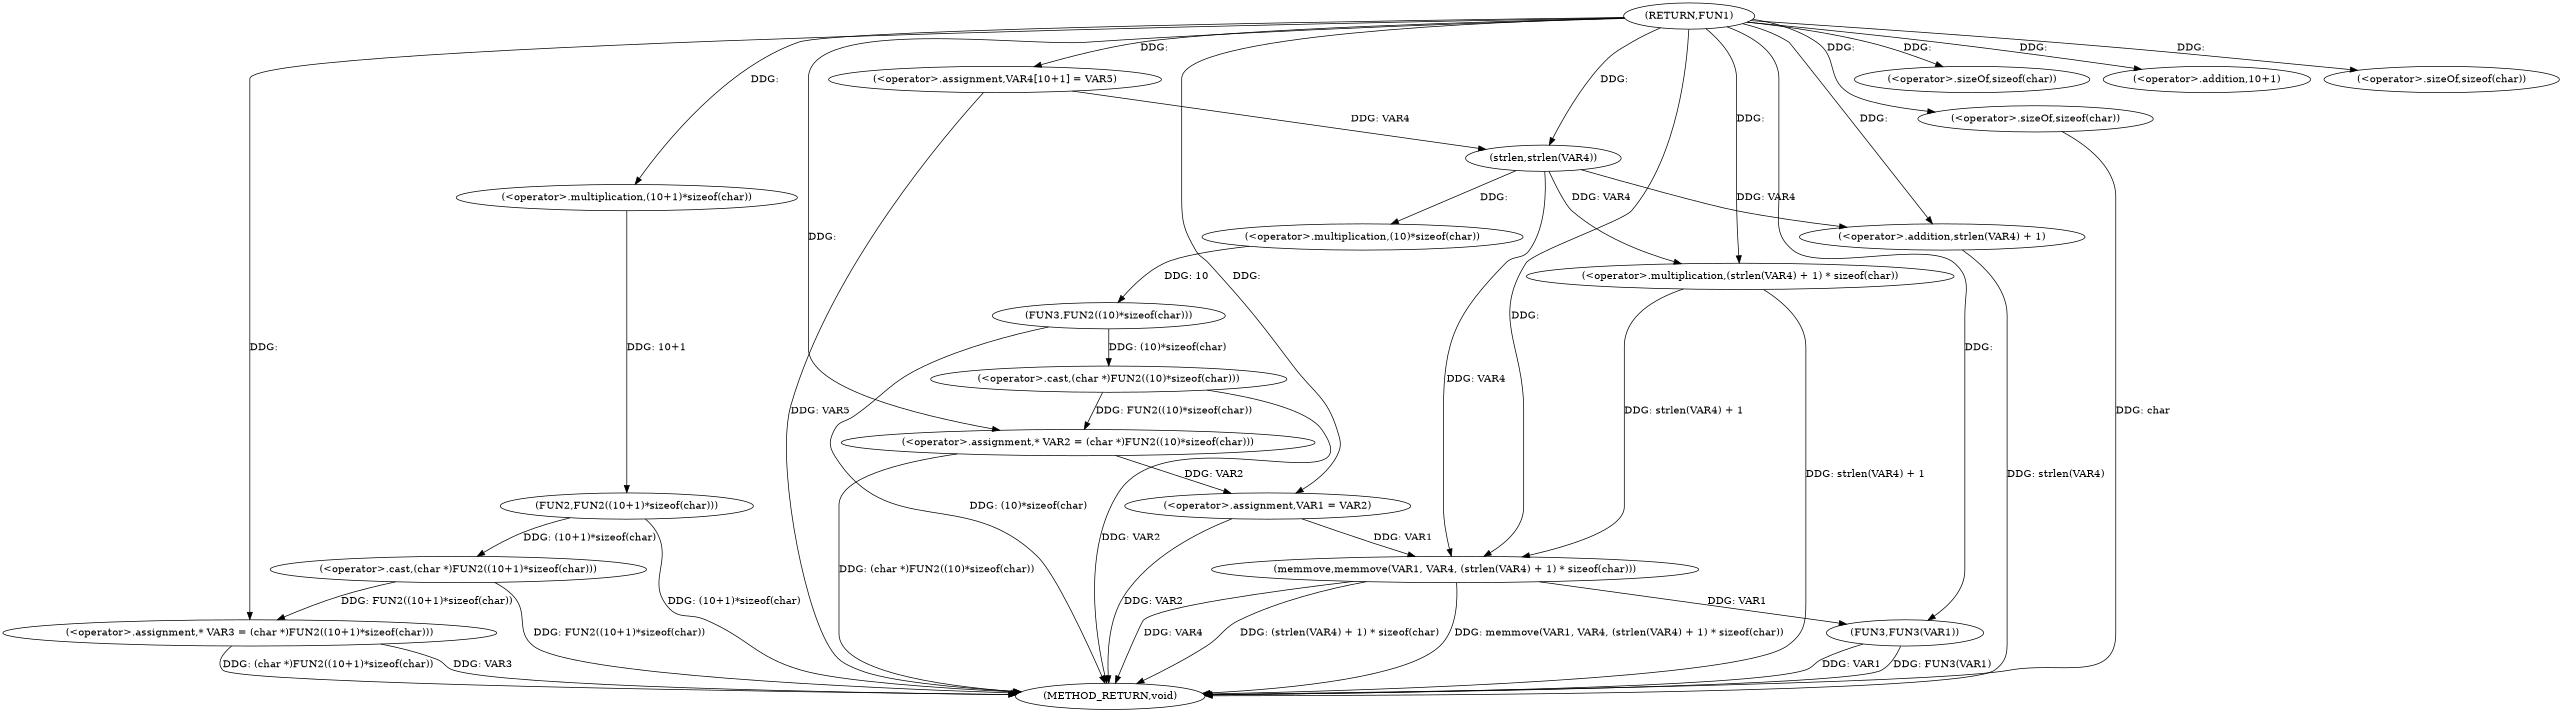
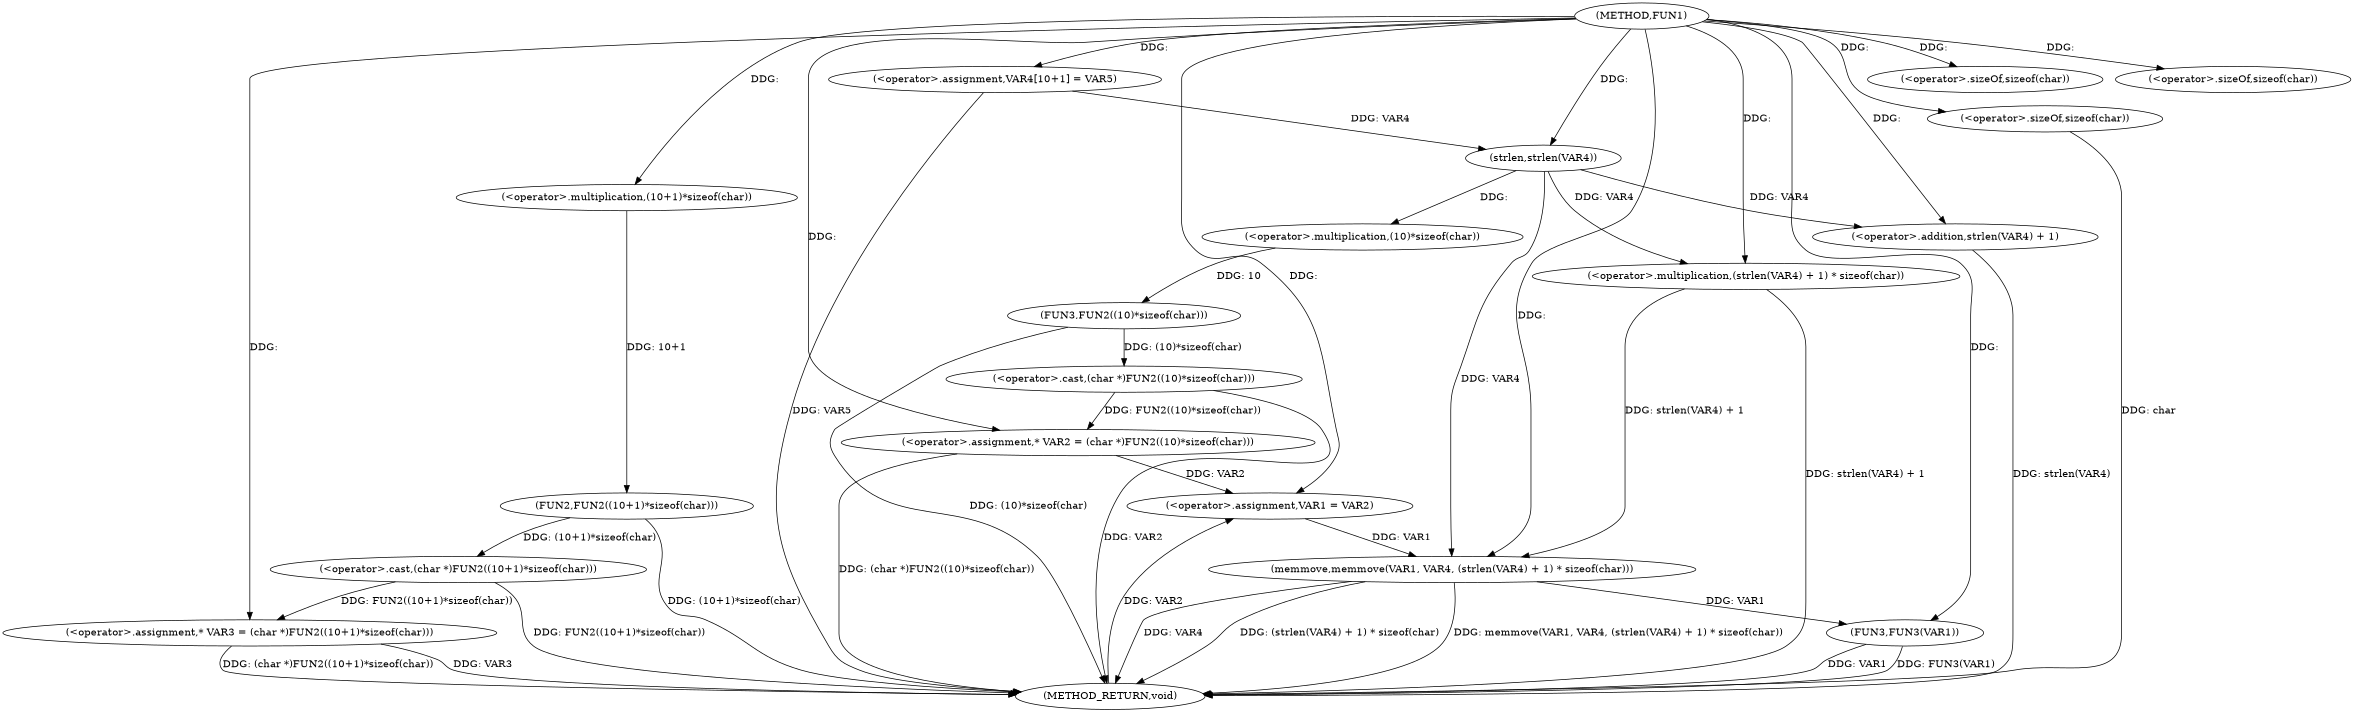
node "(RETURN,FUN1)": label "(RETURN,FUN1)" -> "(METHOD,FUN1)"
node "(<operator>.addition,10+1)": removed
edge "(<operator>.assignment,VAR1 = VAR2)" -> "(METHOD_RETURN,void)": reversed
